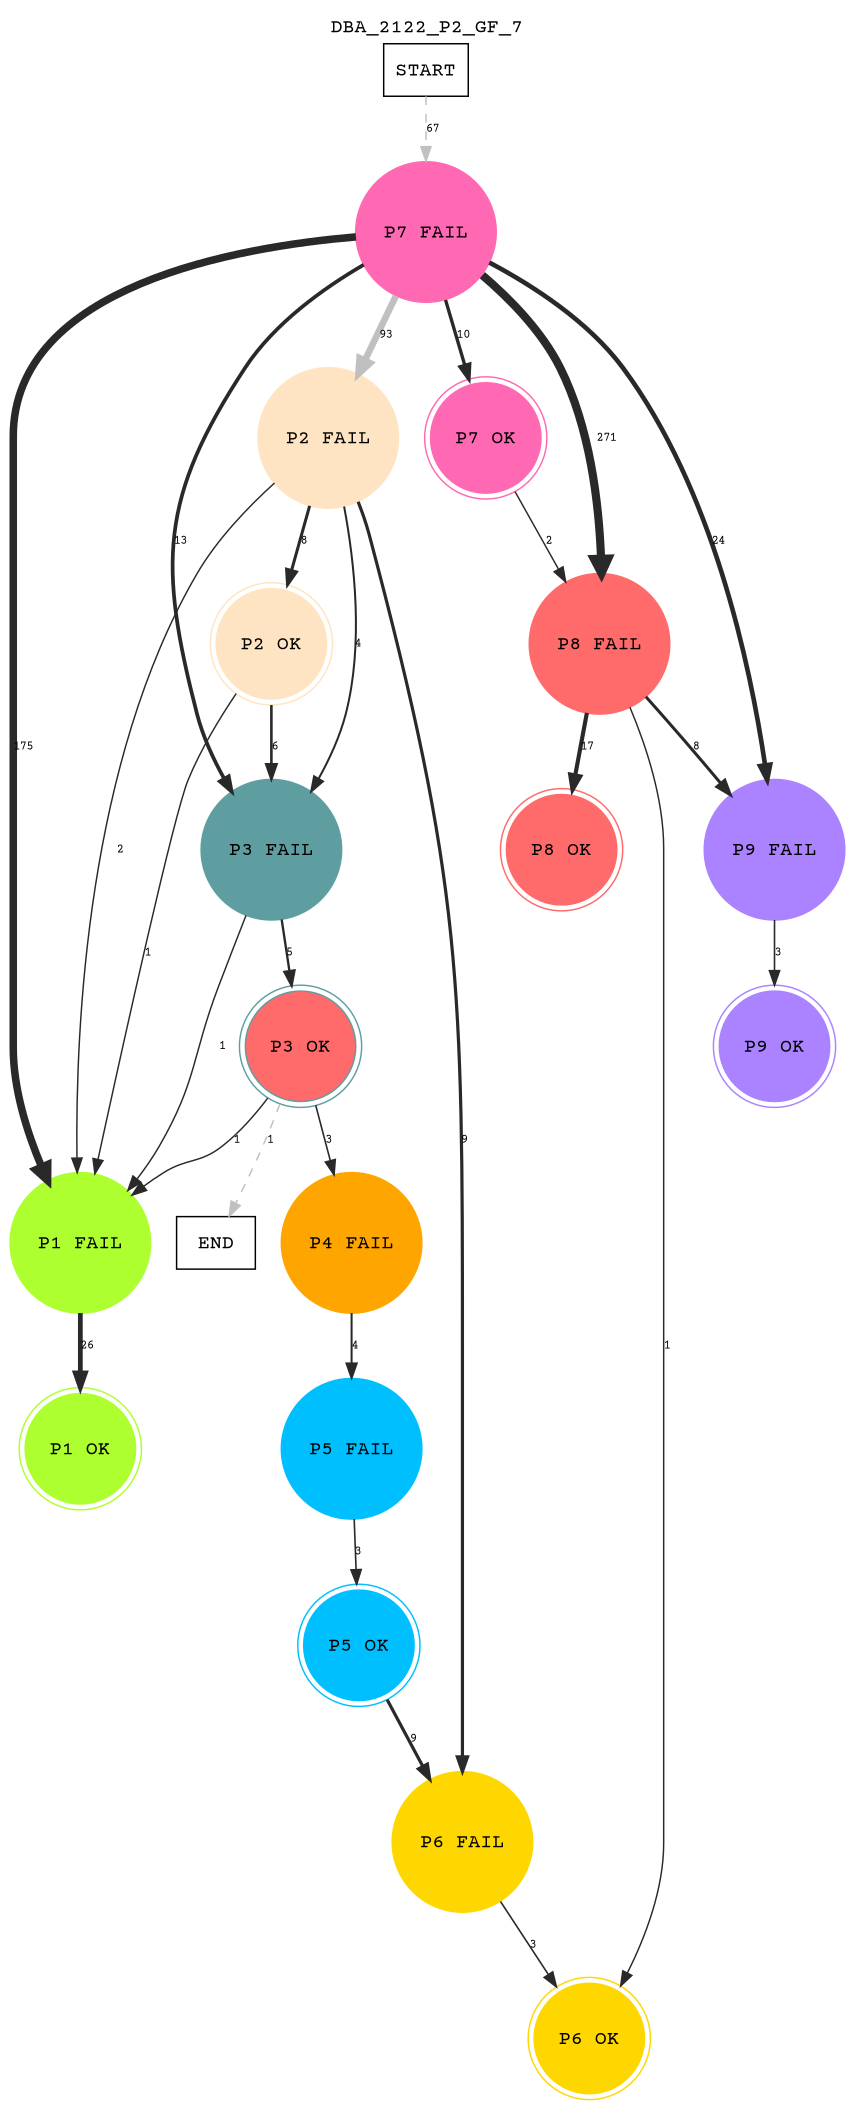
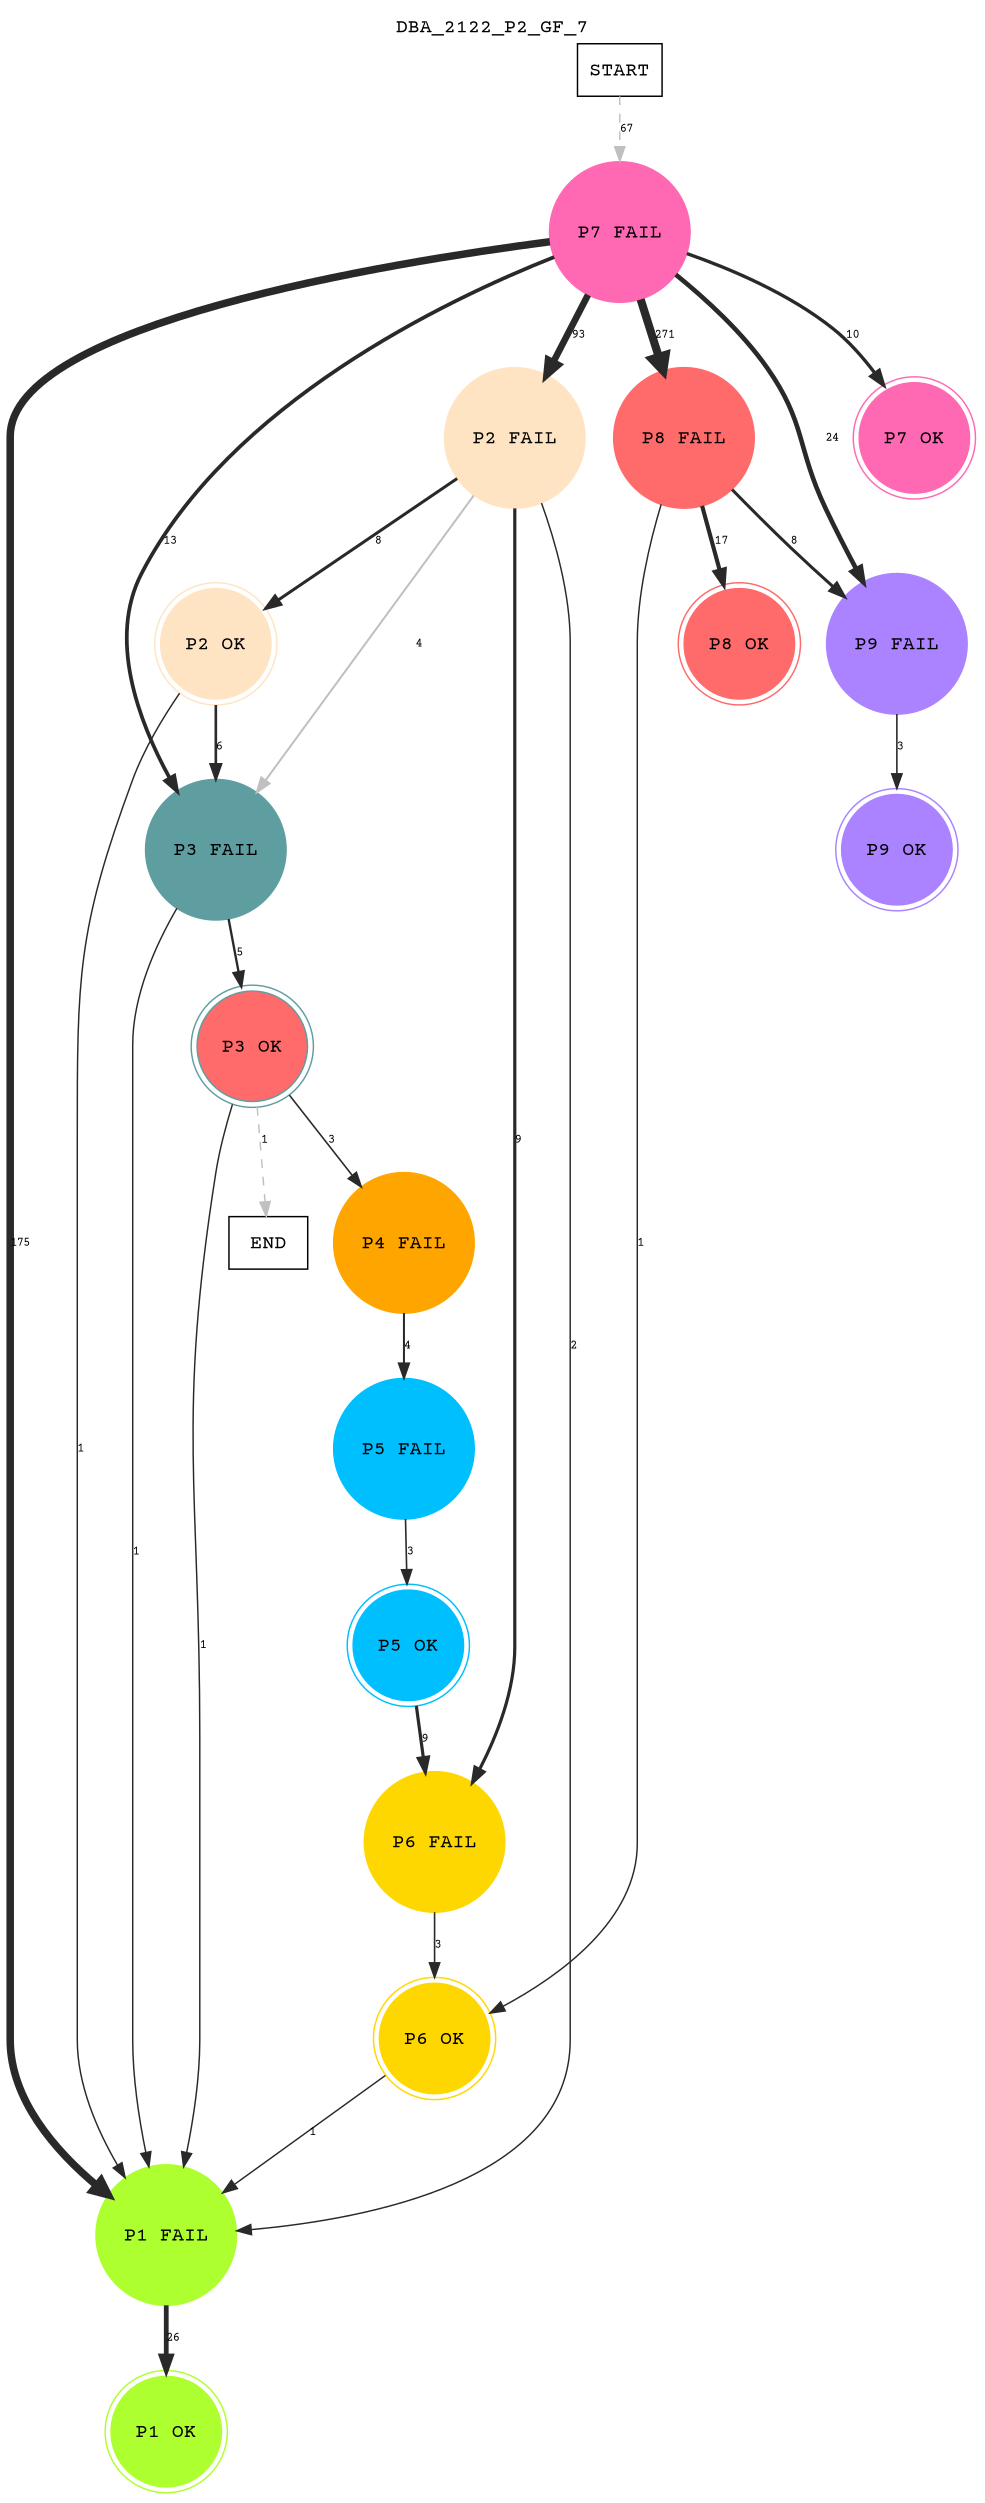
edge "P7 FAIL" -> "P2 FAIL": color grey -> grey16
edge "P7 OK" -> "P8 FAIL": removed, label "2"
edge "P2 FAIL" -> "P3 FAIL": color grey16 -> grey
edge "P6 OK" -> "P1 FAIL": added, label "1"
